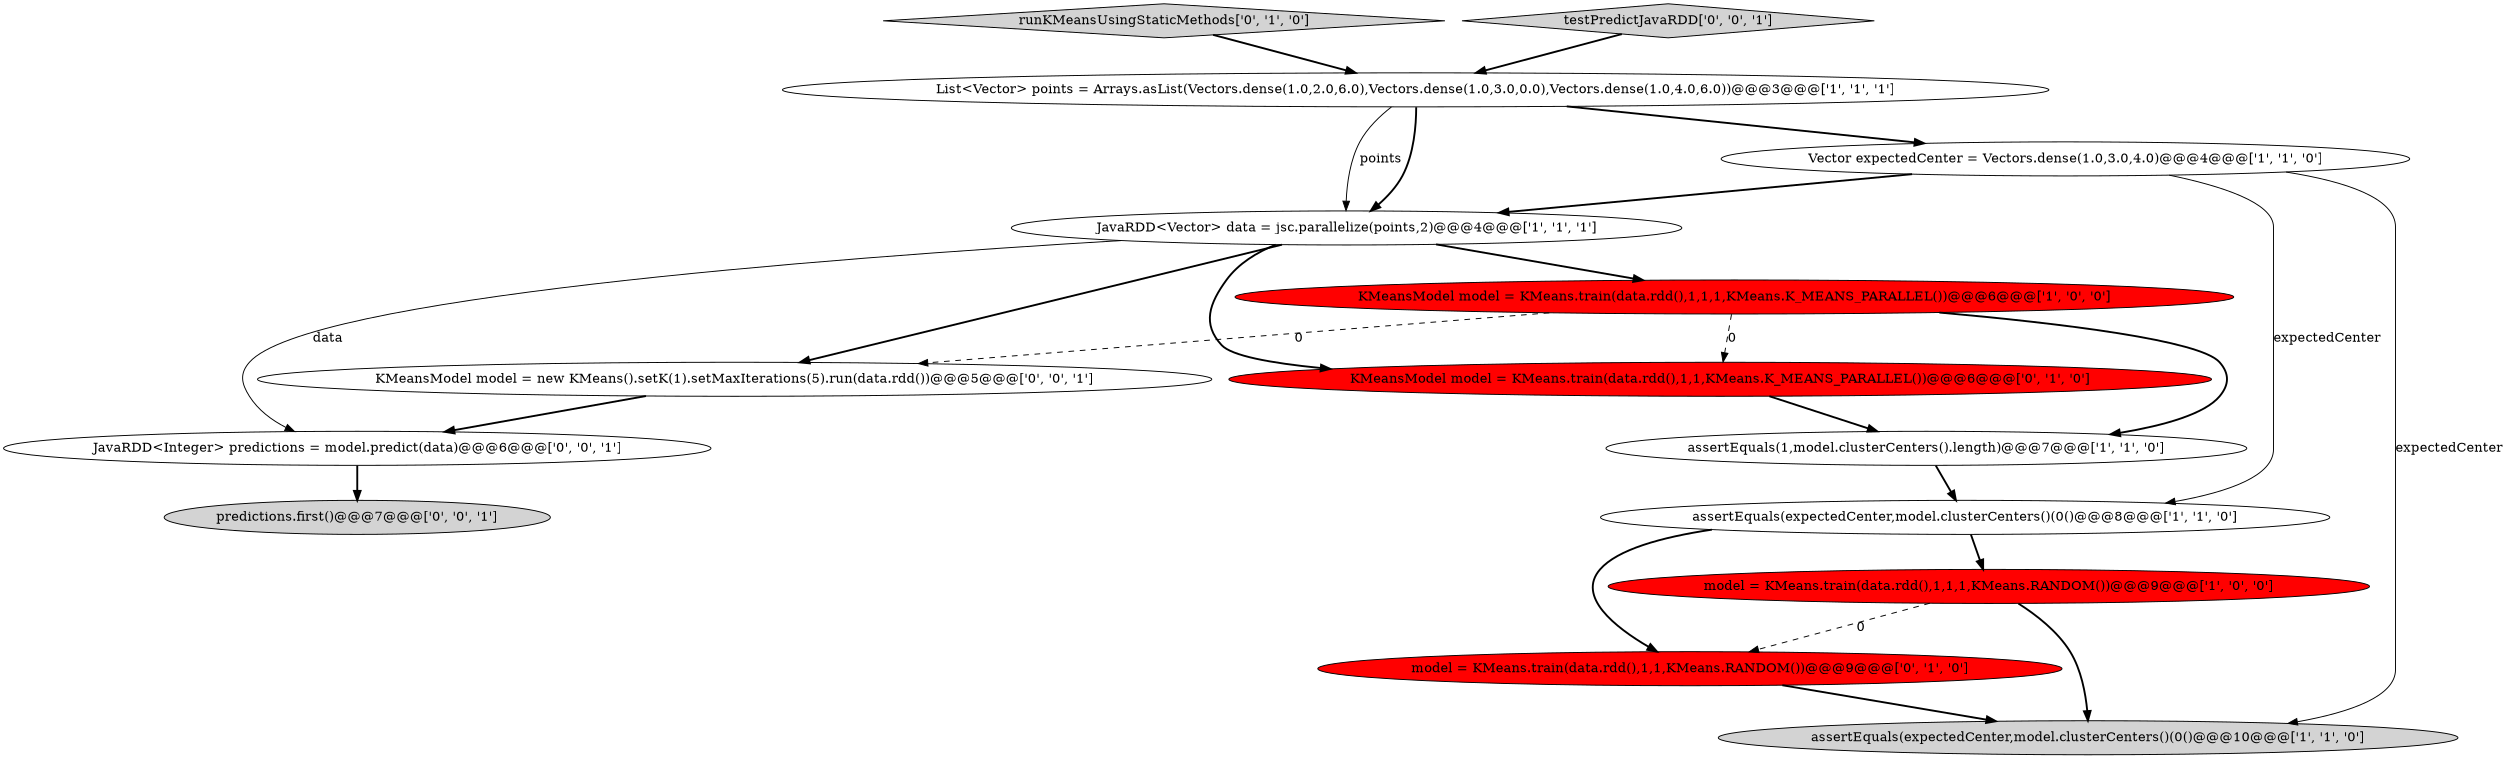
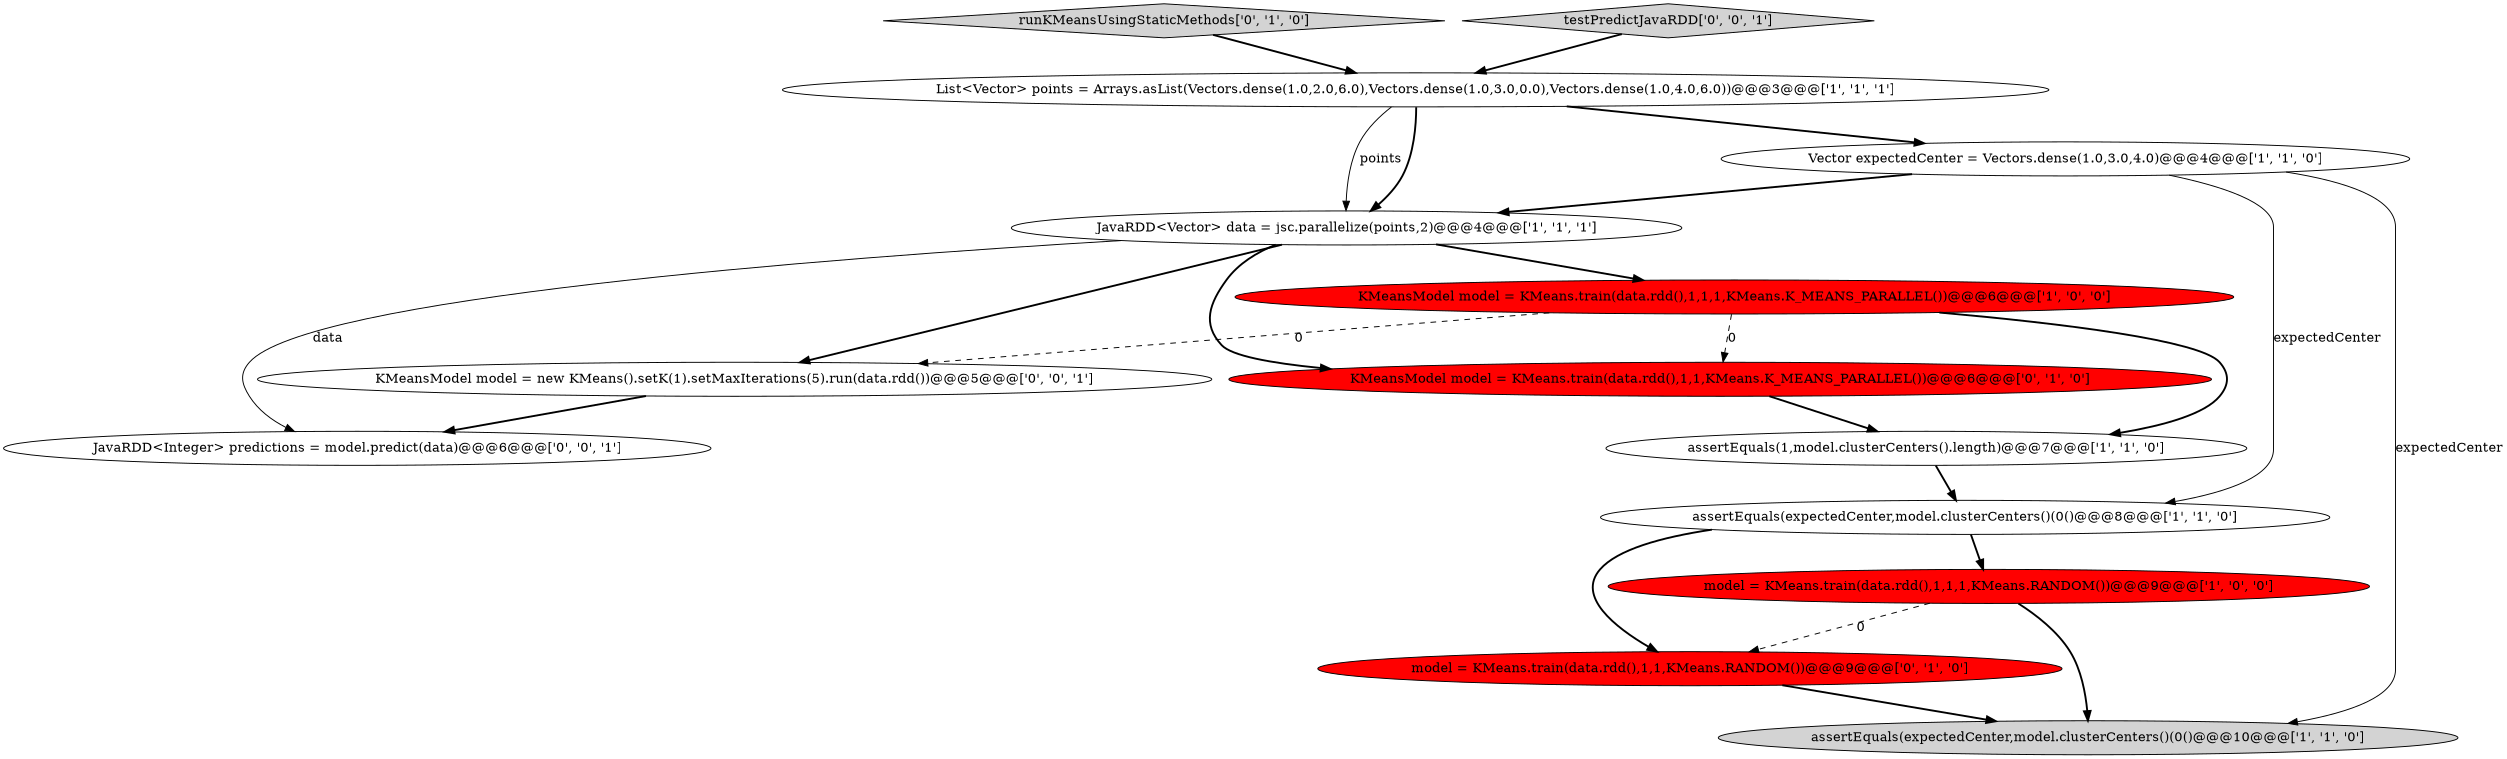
node "predictions.first()@@@7@@@['0', '0', '1']": removed
